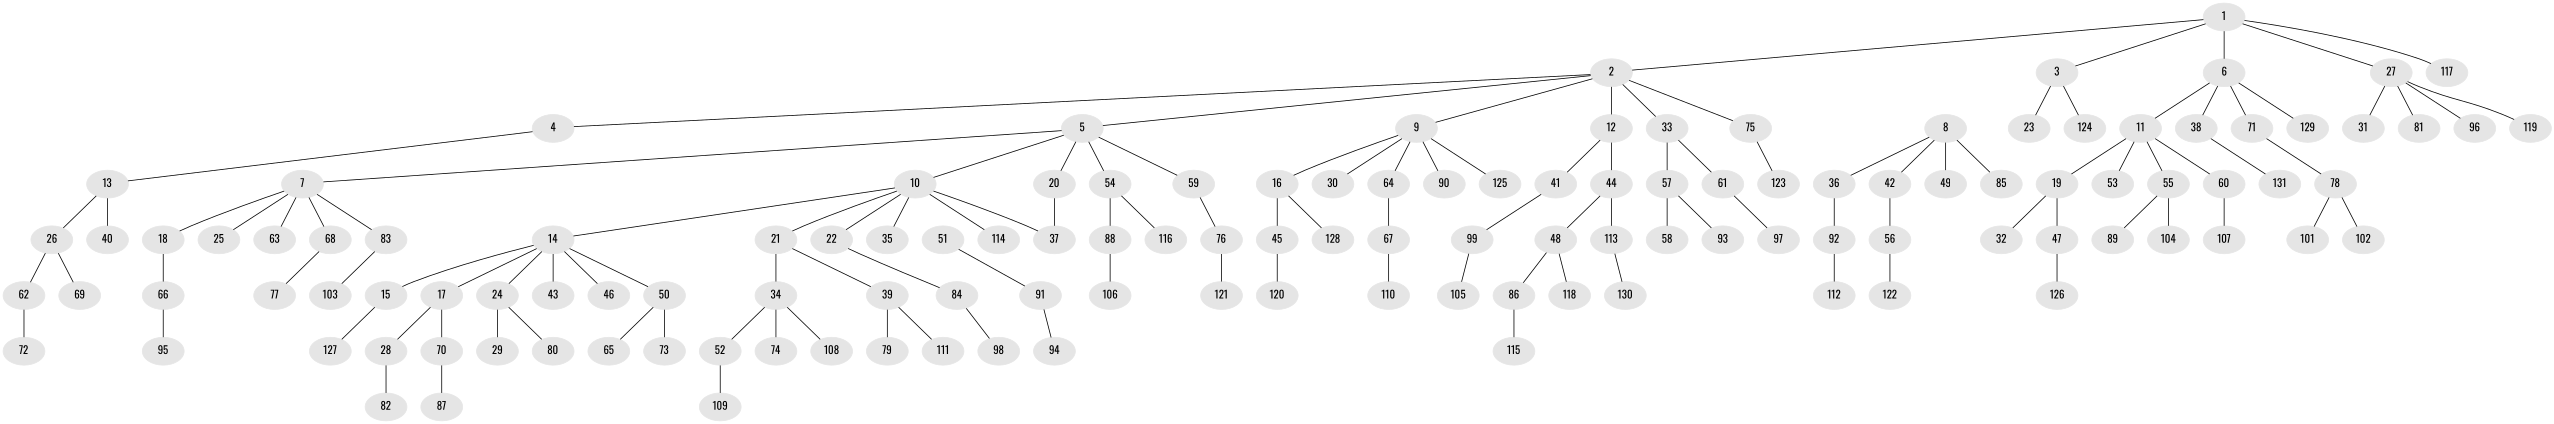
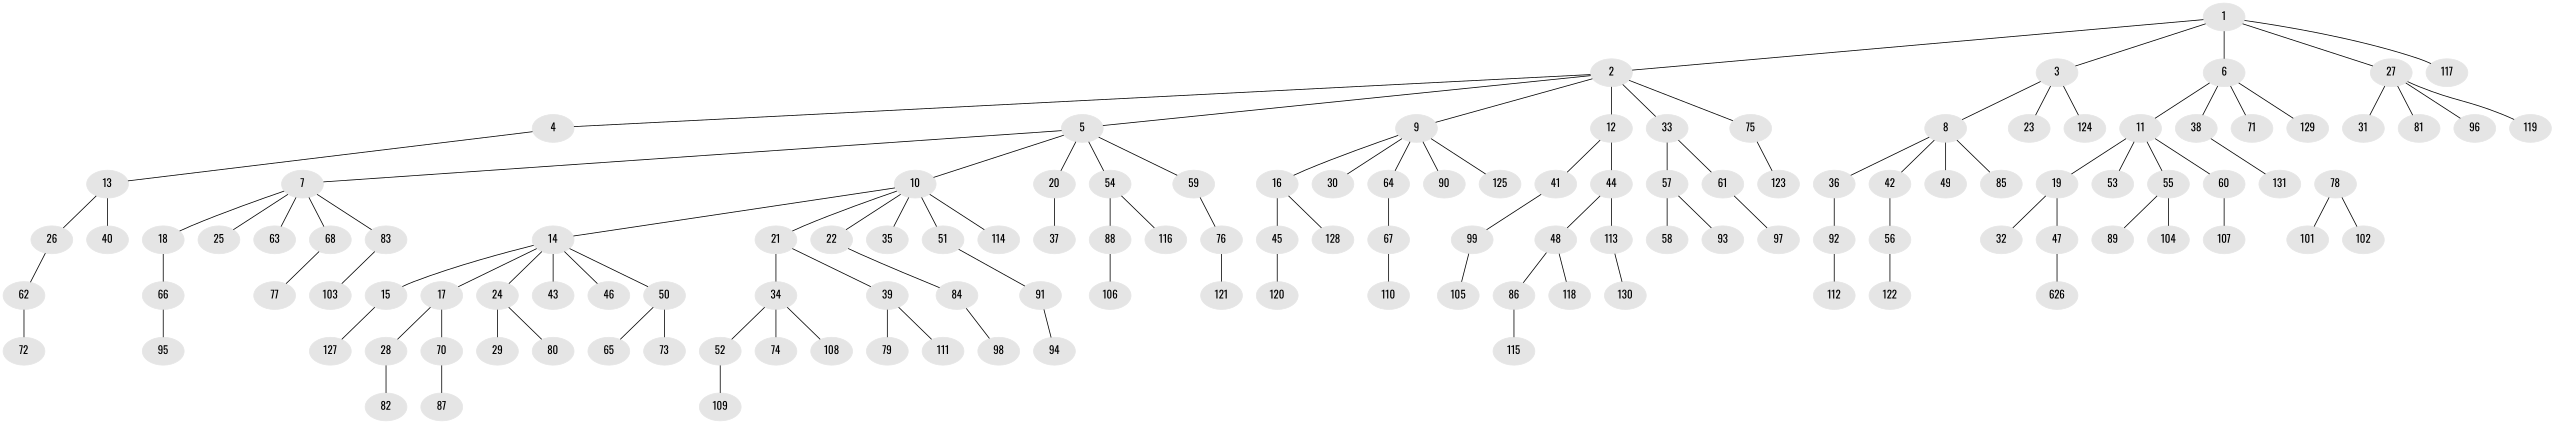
edge "3" -- "8": added
edge "71" -- "78": removed
edge "10" -- "37": now "10" -- "51"
node "69": removed
node "126": label "126" -> "626"
